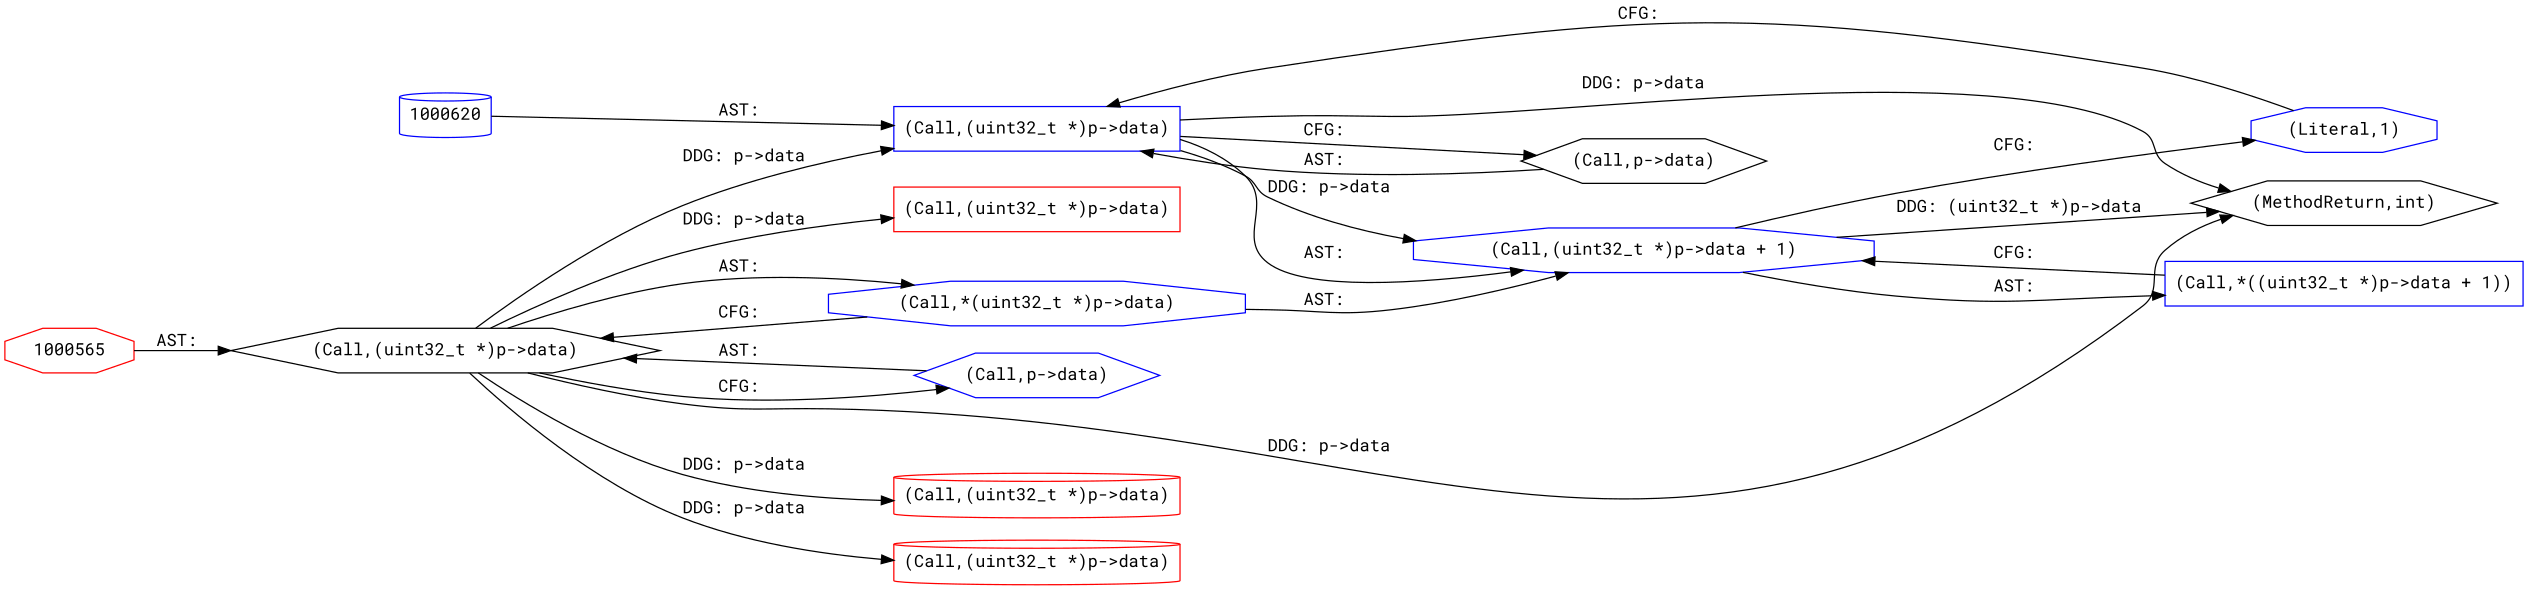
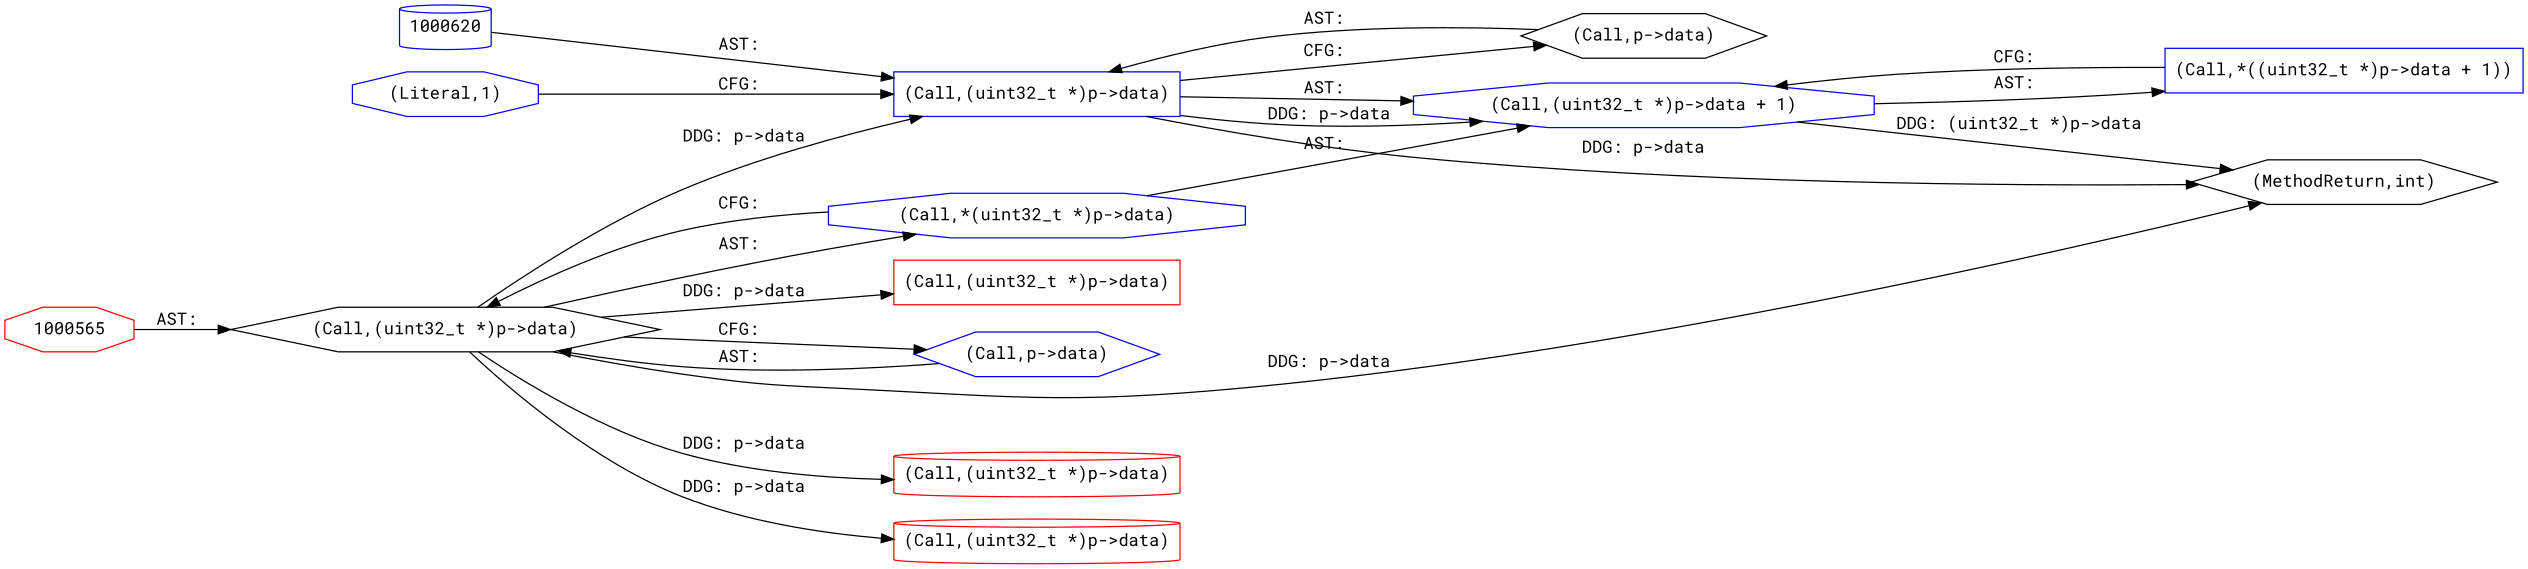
edge "(Call,(uint32_t *)p->data + 1)" -> "(Literal,1)": removed, label "CFG:"
